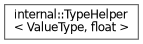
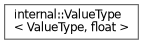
node "internal::TypeHelper < ValueType, float >": label "internal::TypeHelper < ValueType, float >" -> "internal::ValueType < ValueType, float >"
